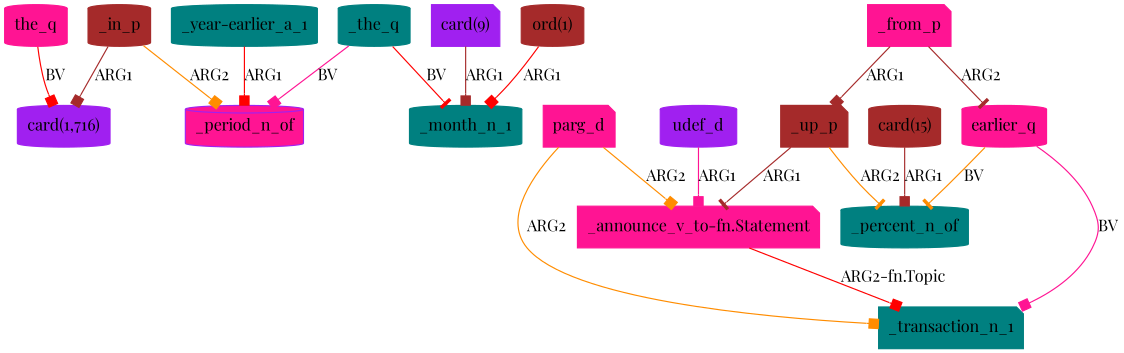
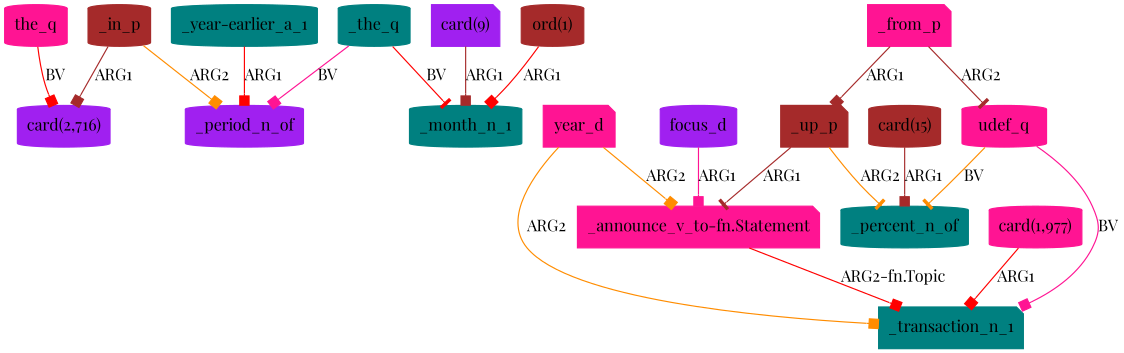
node "card(1,716)": label "card(1,716)" -> "card(2,716)"
node "_period_n_of": fillcolor deeppink -> purple
node "parg_d": label "parg_d" -> "year_d"
node "udef_d": label "udef_d" -> "focus_d"
node "earlier_q": label "earlier_q" -> "udef_q"
node "card(1,977)": added
